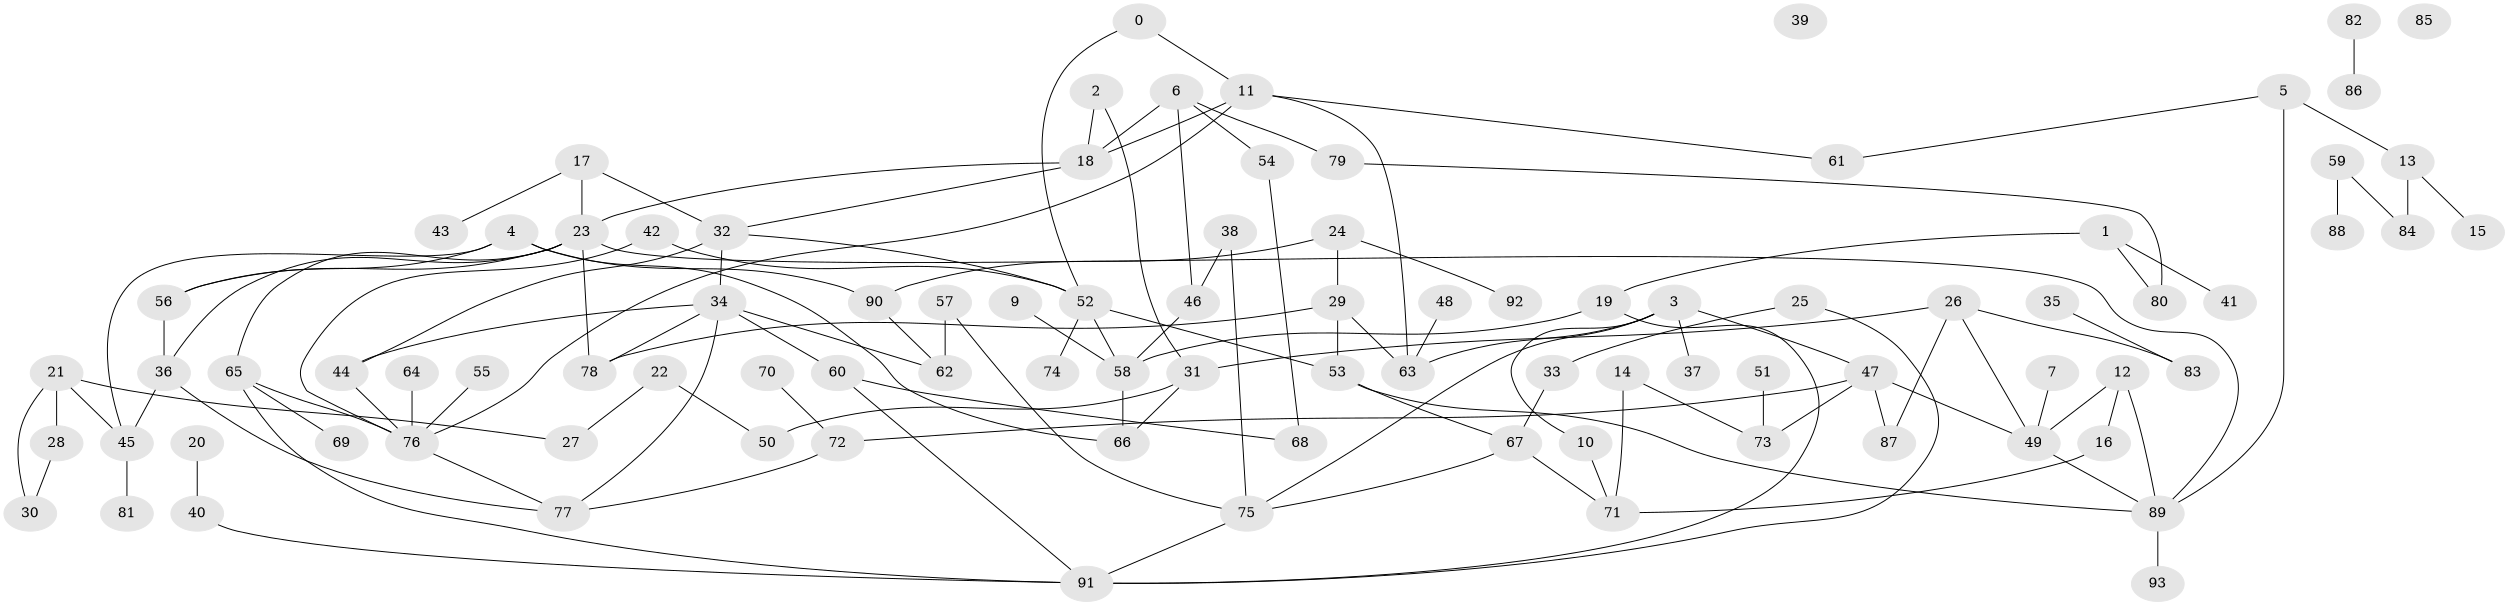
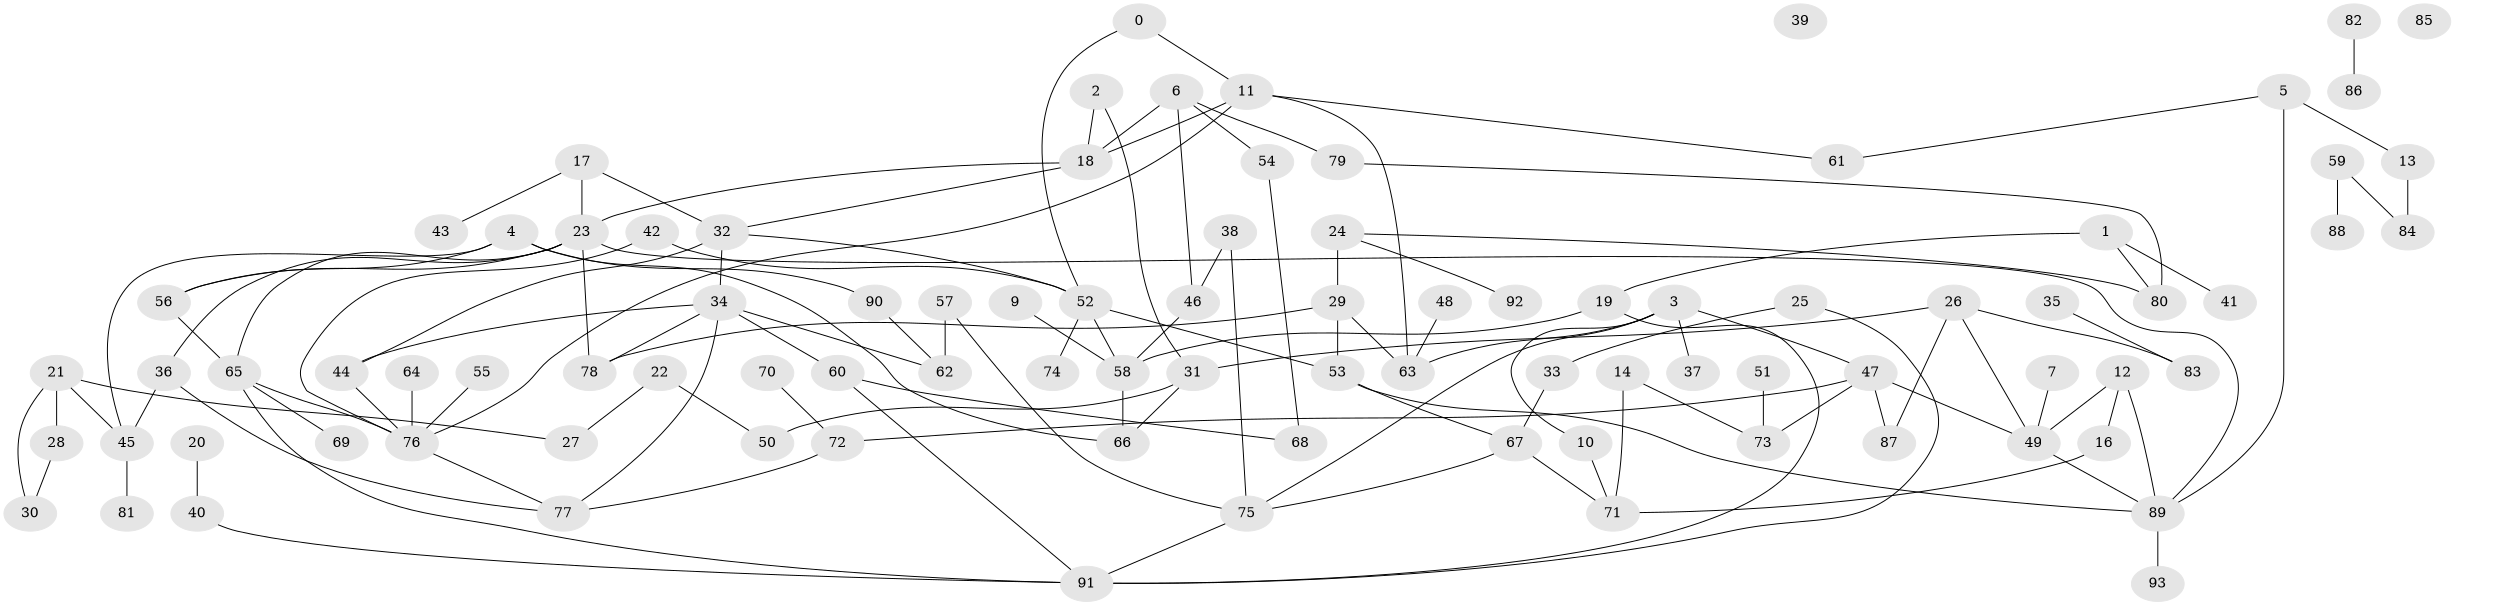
node "15": removed
edge "24" -- "90": now "24" -- "80"
edge "56" -- "36": now "56" -- "65"
